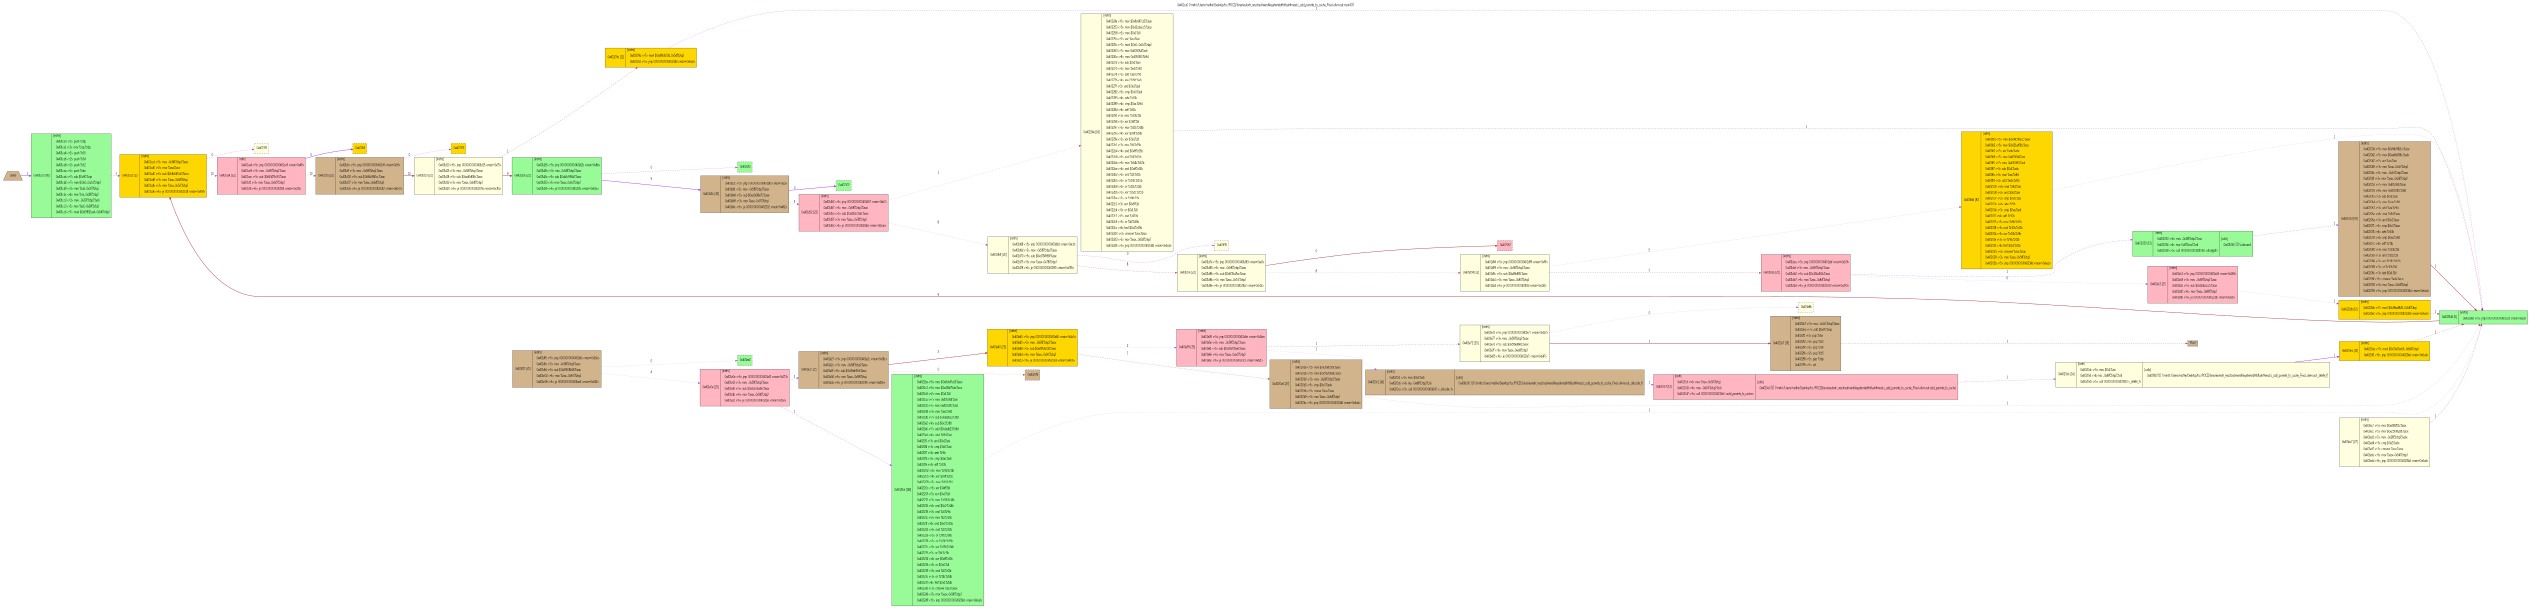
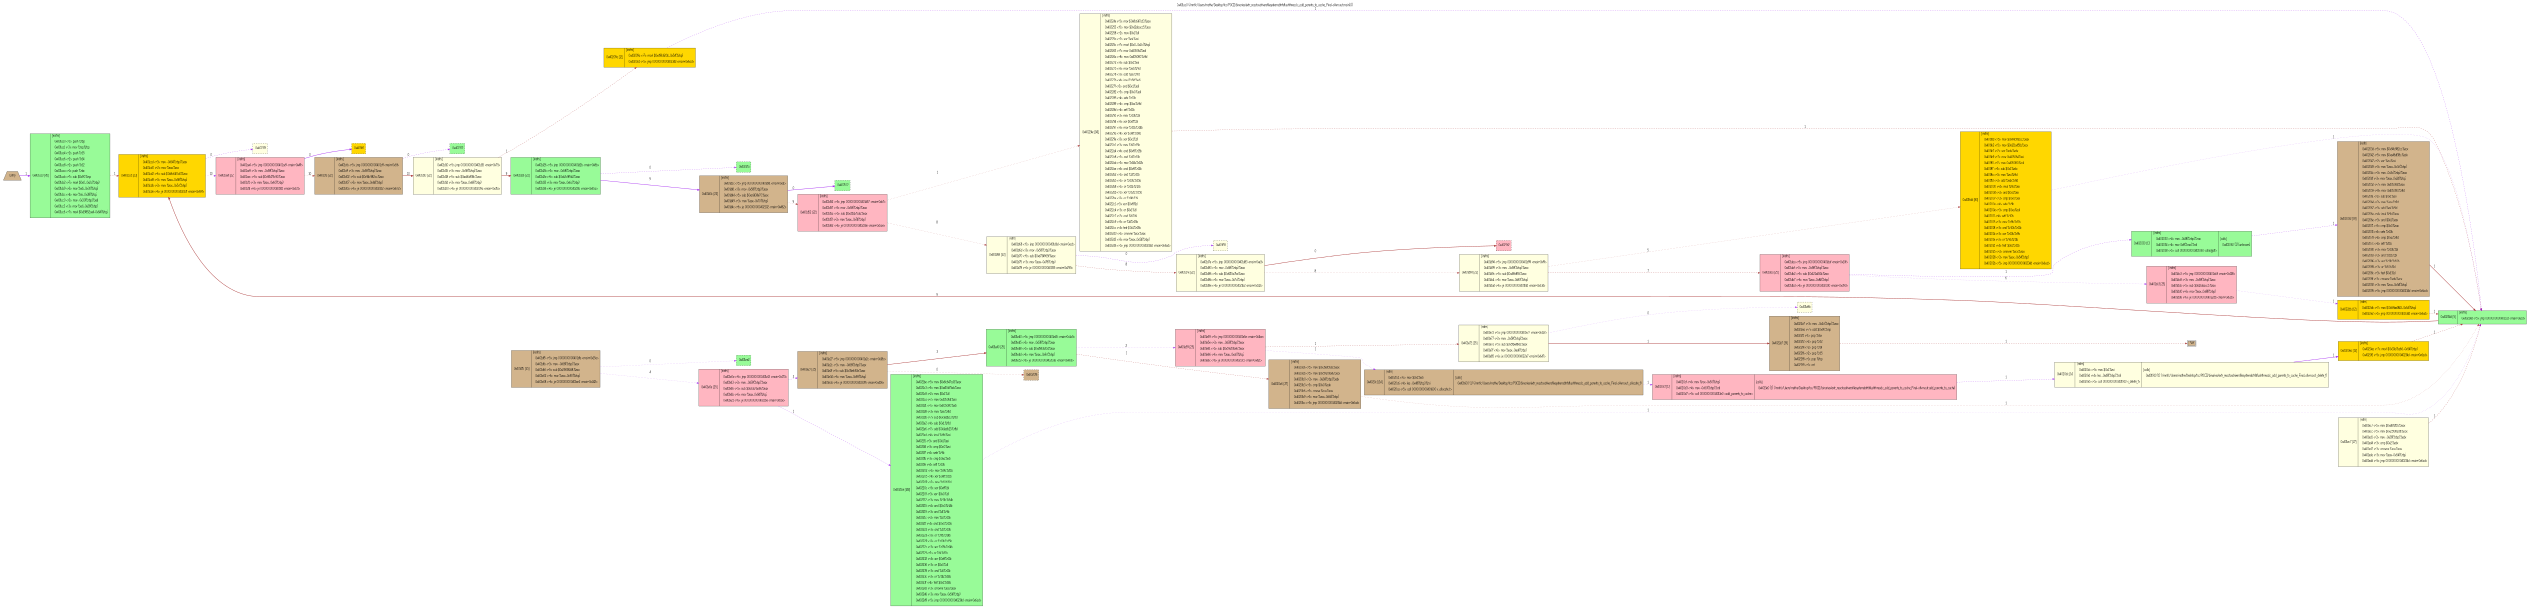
node "0x402312": fillcolor gold -> palegreen
node "Users": label "Users" -> "Entry"
node "Final": label "Final" -> "Exit"
node "0x401e40 [25]": fillcolor gold -> palegreen
